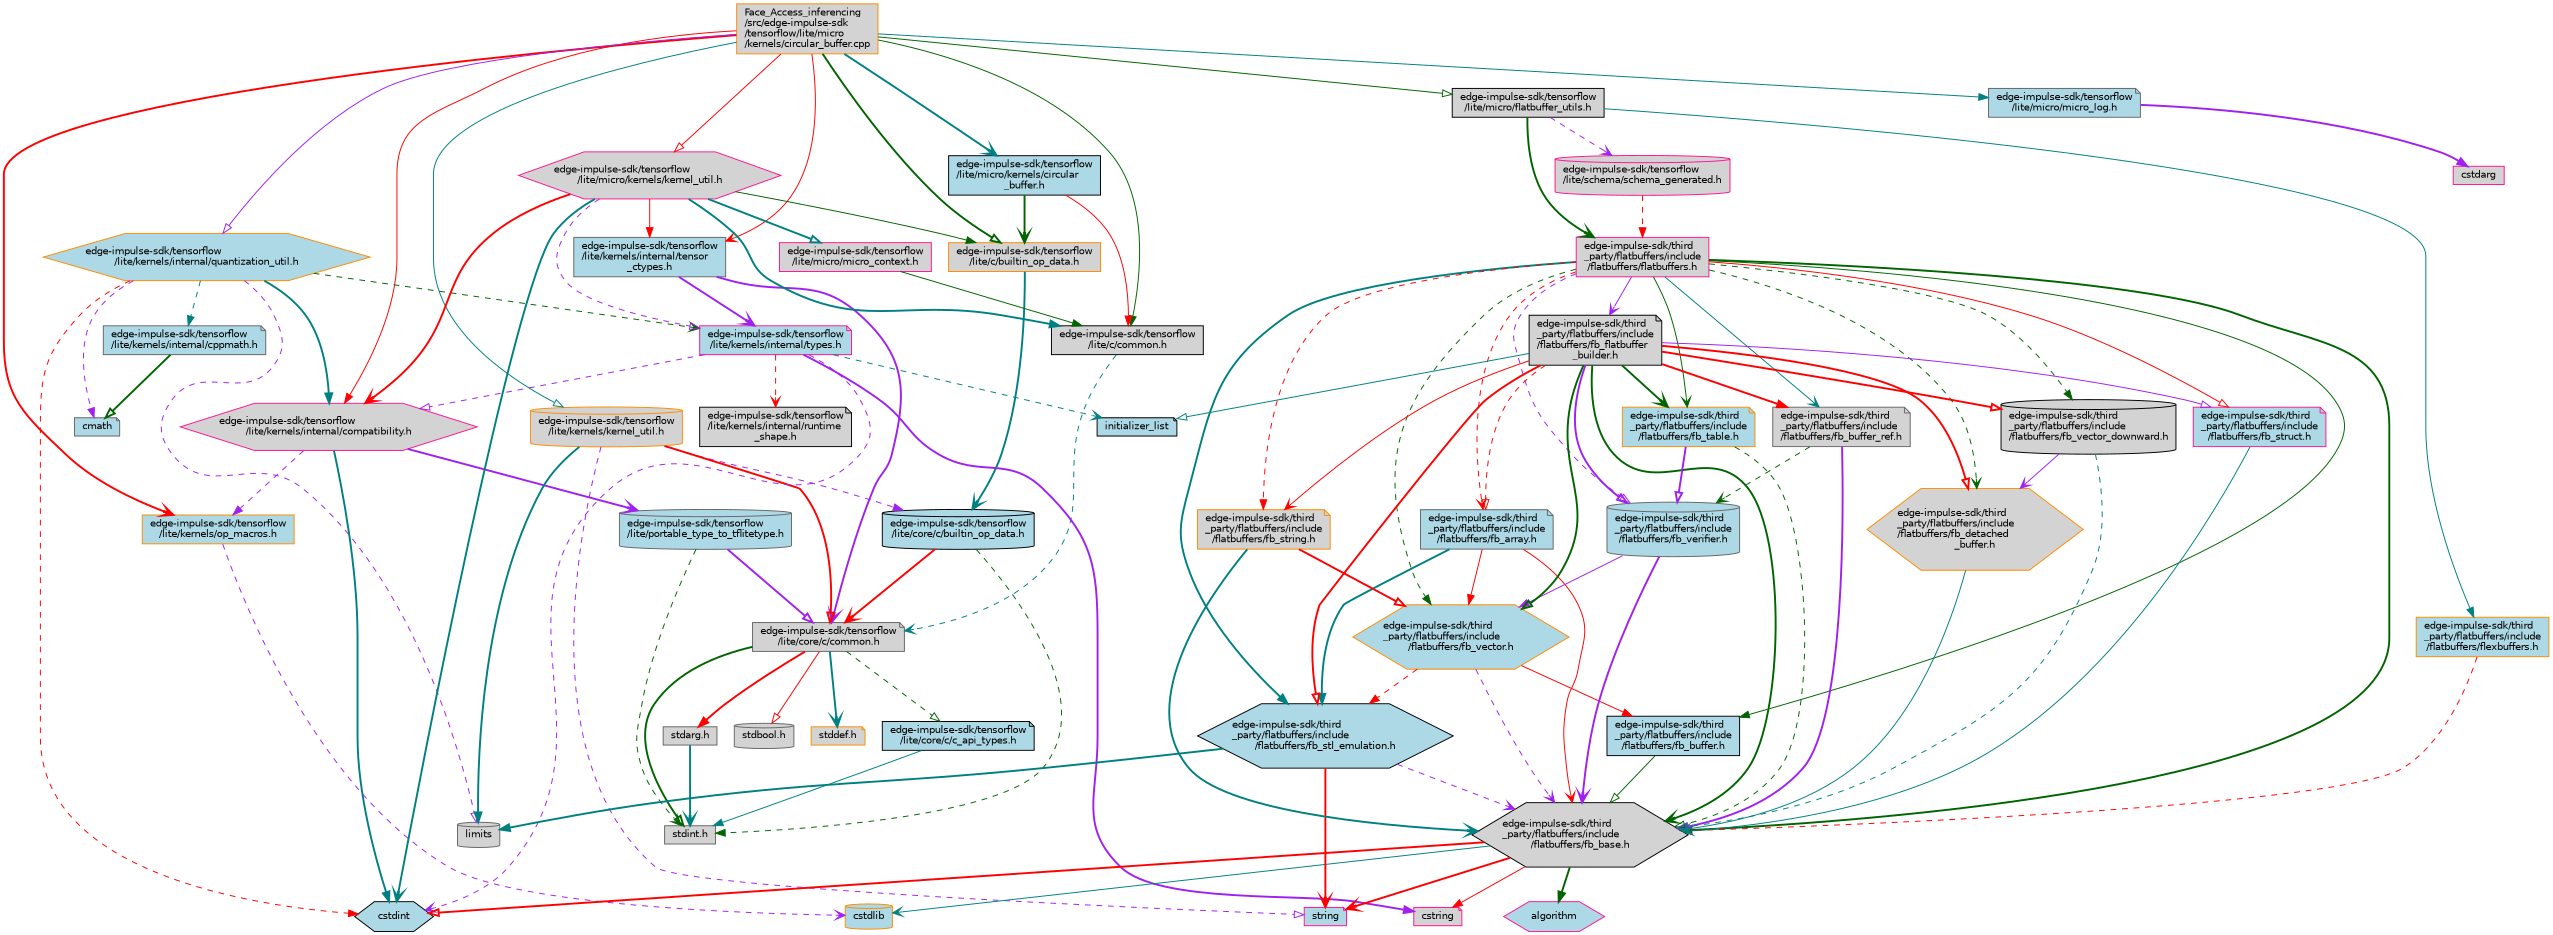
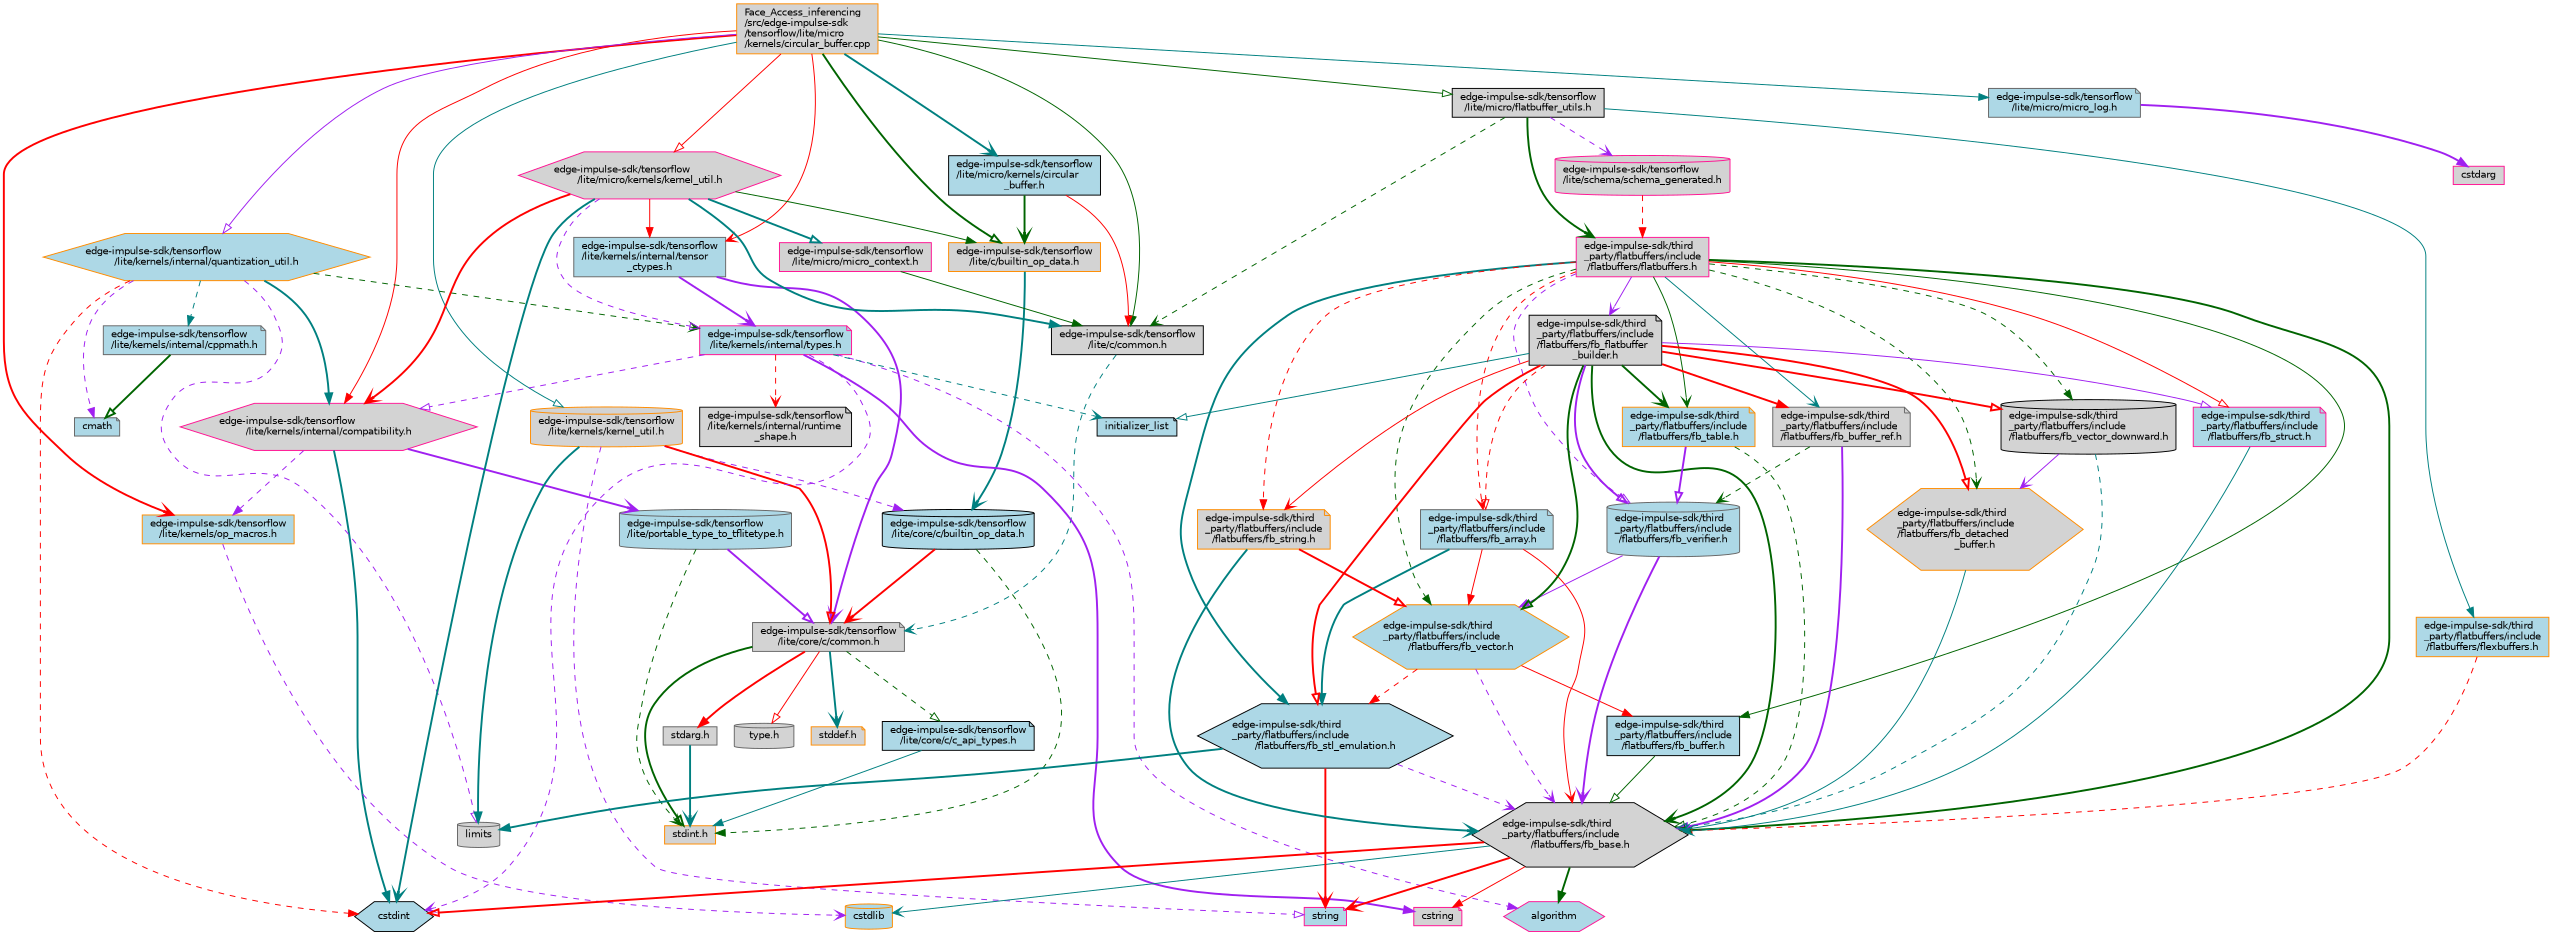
edge "edge-impulse-sdk/tensorflow /lite/micro/flatbuffer_utils.h" -> "edge-impulse-sdk/tensorflow /lite/c/common.h": added
edge "edge-impulse-sdk/tensorflow /lite/kernels/internal/types.h" -> "algorithm": added
node "stdbool.h": label "stdbool.h" -> "type.h"
node "stdint.h": color gray40 -> darkorange
